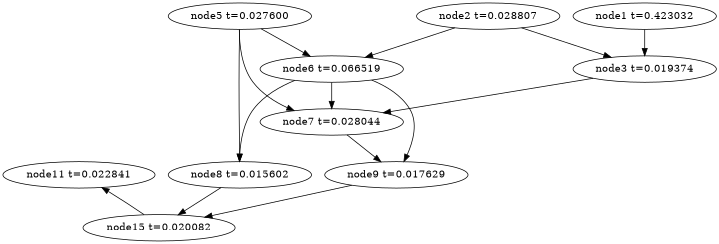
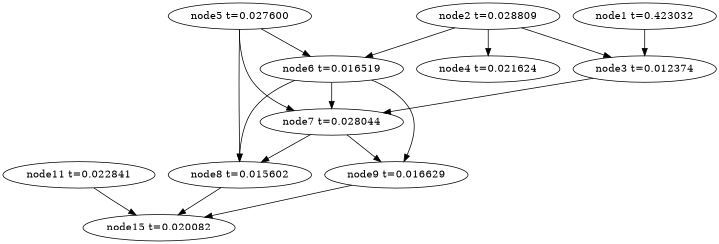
node "node2 t=0.028807": label "node2 t=0.028807" -> "node2 t=0.028809"
node "node6 t=0.066519": label "node6 t=0.066519" -> "node6 t=0.016519"
node "node4 t=0.021624": added
node "node3 t=0.019374": label "node3 t=0.019374" -> "node3 t=0.012374"
edge "node7 t=0.028044" -> "node8 t=0.015602": added
node "node9 t=0.017629": label "node9 t=0.017629" -> "node9 t=0.016629"
edge "node15 t=0.020082" -> "node11 t=0.022841": reversed
